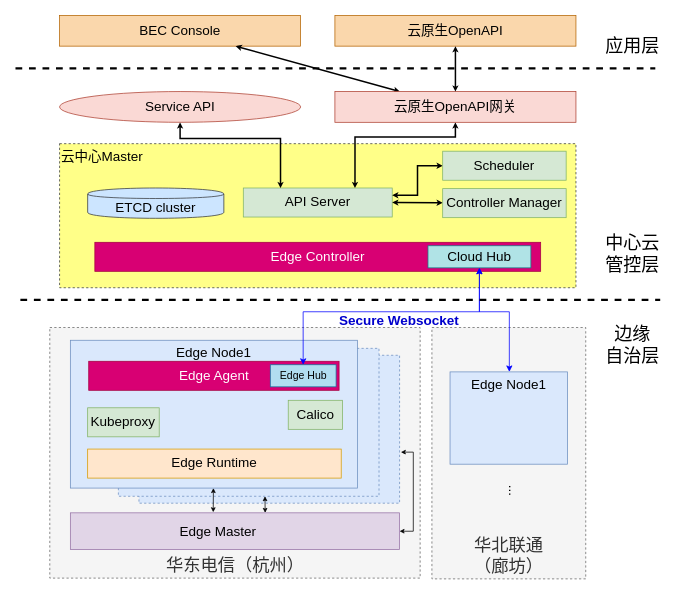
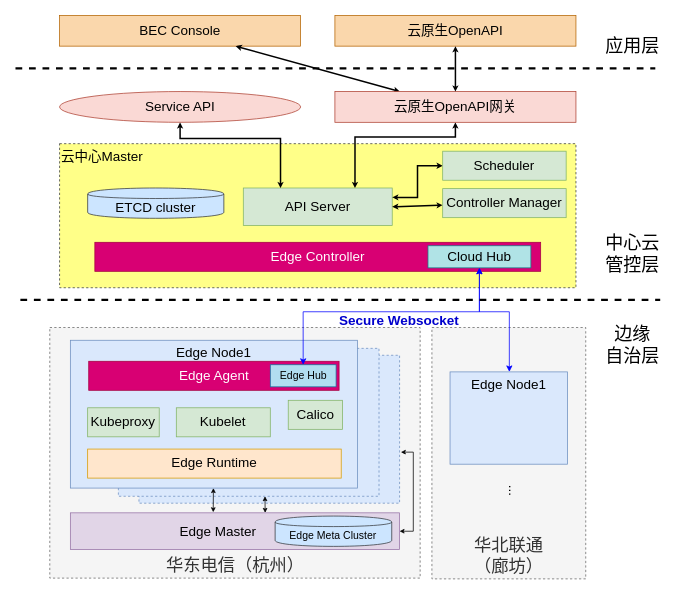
node "API Server": size 149x29 -> 149x38
node "Kubelet": added
node "Edge Meta Cluster": added
